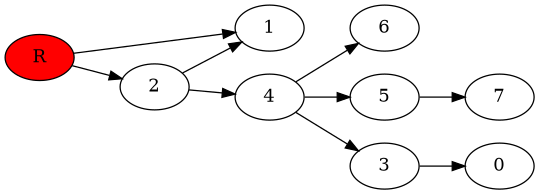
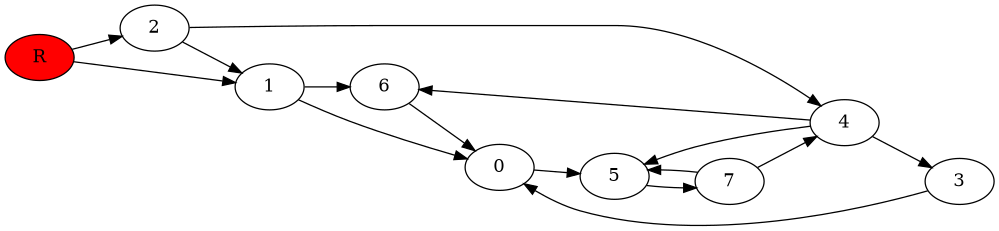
edge "1" -> "6": added
edge "6" -> "0": added
edge "1" -> "0": added
edge "7" -> "4": added
edge "0" -> "5": added
edge "7" -> "5": added
